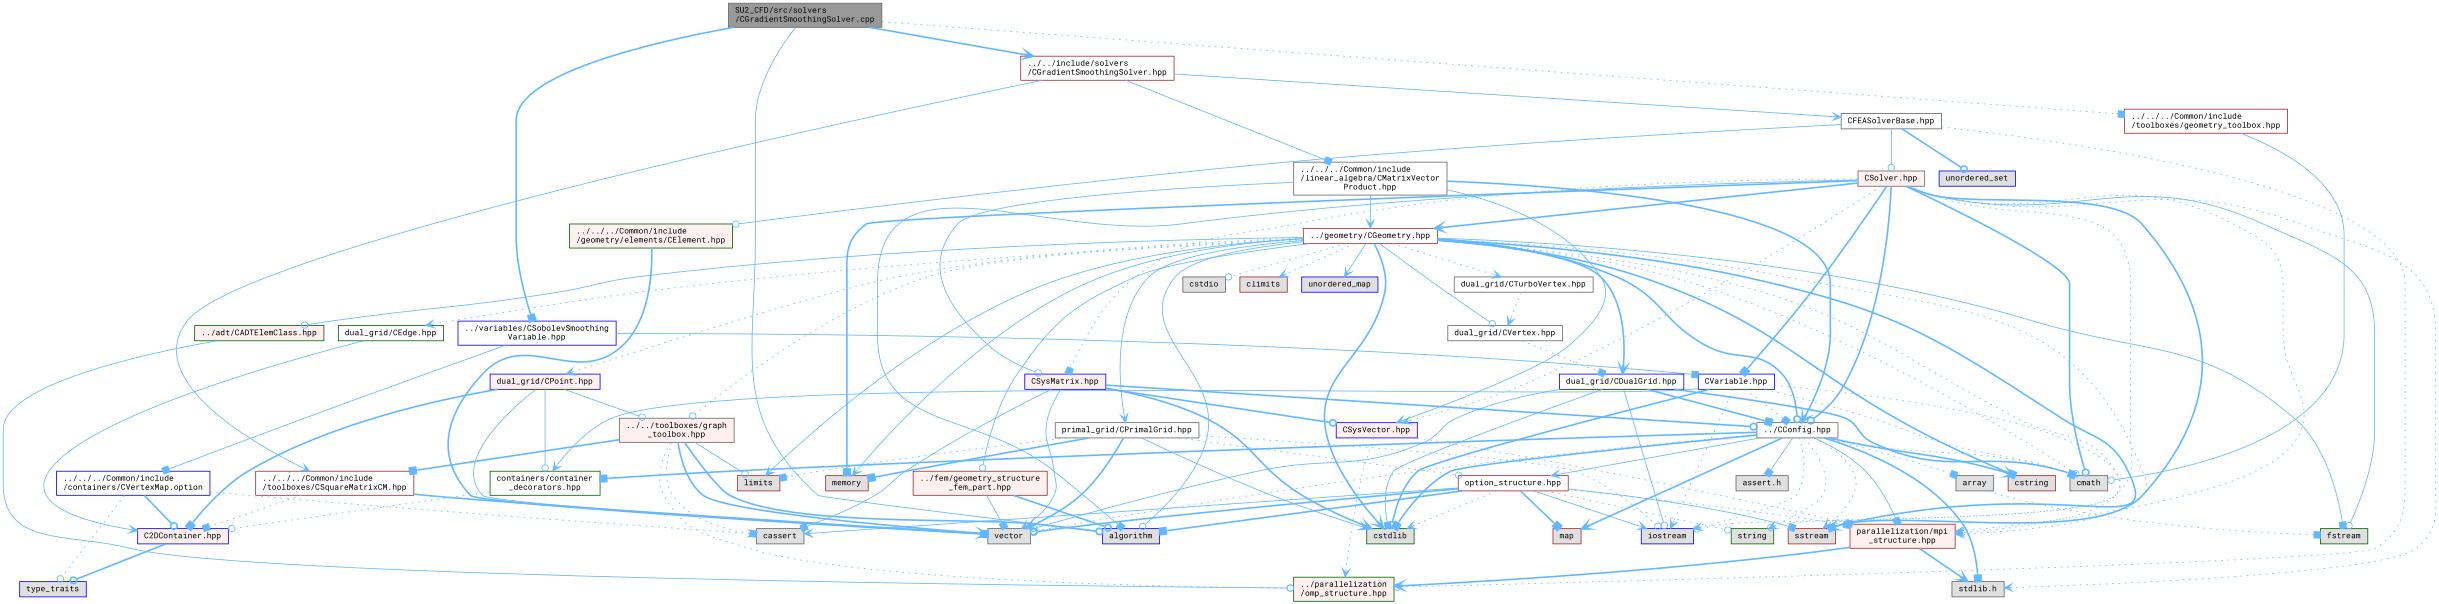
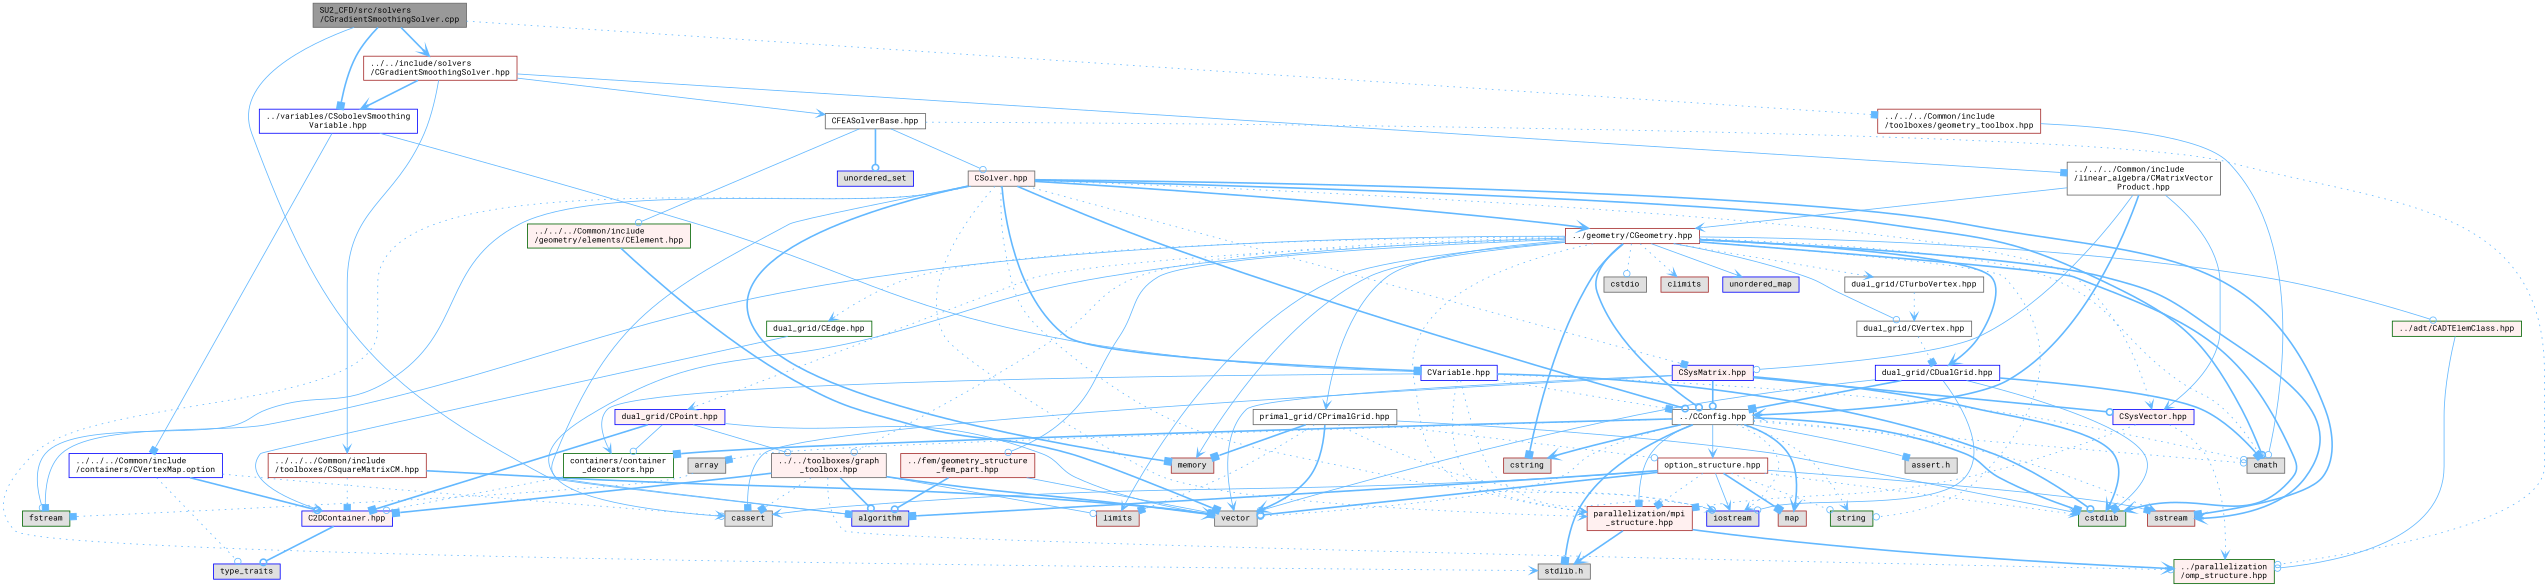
edge "../../include/solvers /CGradientSmoothingSolver.hpp" -> "../variables/CSobolevSmoothing Variable.hpp": added
edge "../geometry/CGeometry.hpp" -> "algorithm": now "../geometry/CGeometry.hpp" -> "cassert"
edge "../../toolboxes/graph _toolbox.hpp" -> "../../../Common/include /toolboxes/CSquareMatrixCM.hpp": now "../../toolboxes/graph _toolbox.hpp" -> "C2DContainer.hpp"
